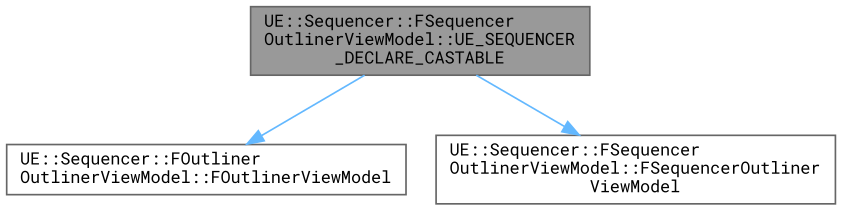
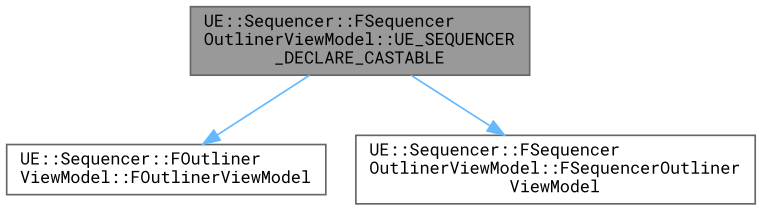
node "UE::Sequencer::FOutliner OutlinerViewModel::FOutlinerViewModel": label "UE::Sequencer::FOutliner OutlinerViewModel::FOutlinerViewModel" -> "UE::Sequencer::FOutliner ViewModel::FOutlinerViewModel"
